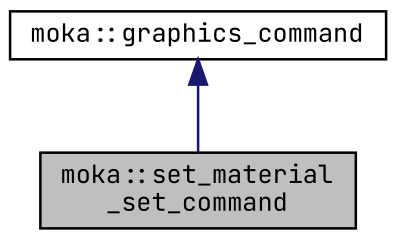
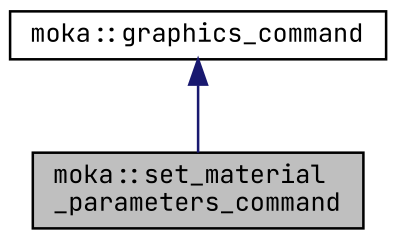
node "moka::set_material _set_command": label "moka::set_material _set_command" -> "moka::set_material _parameters_command"
